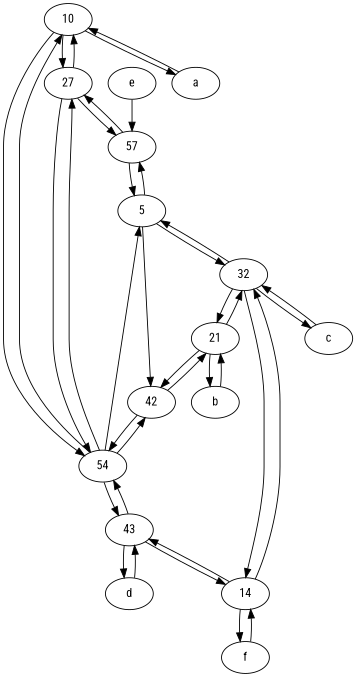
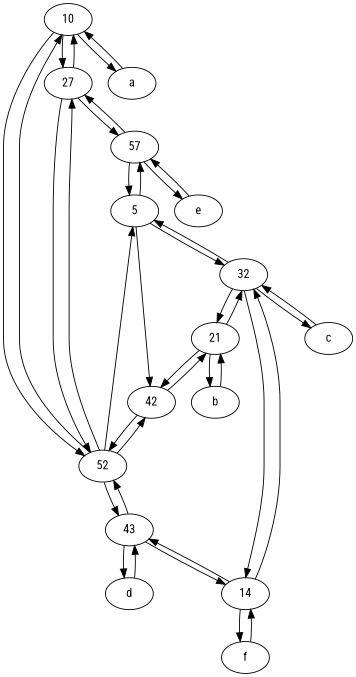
edge "57" -> "e": added
node "54": label "54" -> "52"
